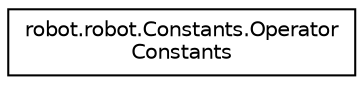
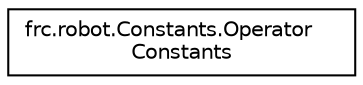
node "robot.robot.Constants.Operator Constants": label "robot.robot.Constants.Operator Constants" -> "frc.robot.Constants.Operator Constants"
